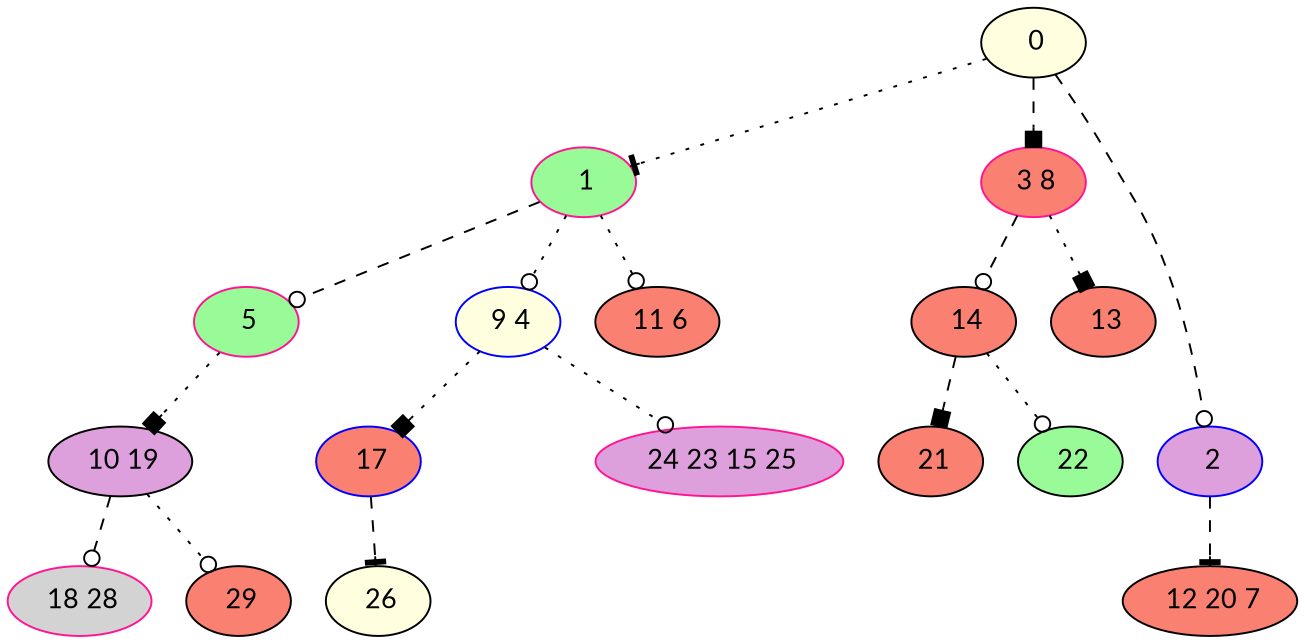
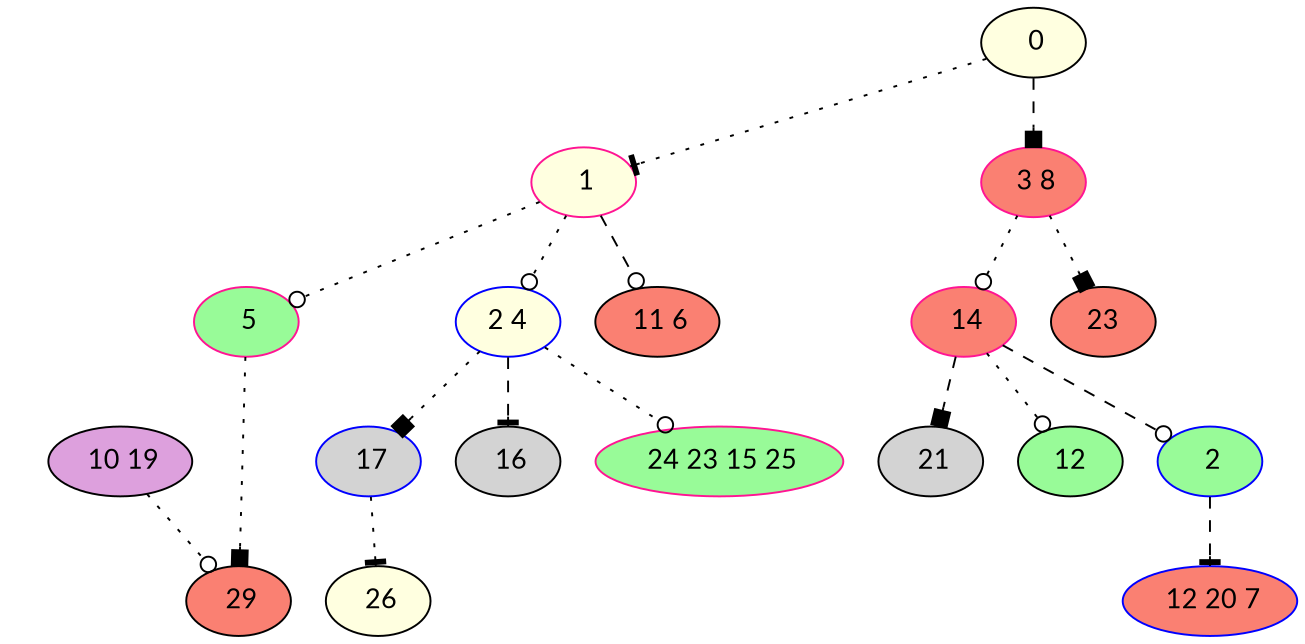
node "1": fillcolor palegreen -> lightyellow
edge "0" -> "2": now "14" -> "2"
edge "1" -> "11 6": style dotted -> dashed
edge "3 8" -> "14": style dashed -> dotted
edge "1" -> "5": style dashed -> dotted
node "9 4": label "9 4" -> "2 4"
node "14": color black -> deeppink
node "13": label "13" -> "23"
edge "5" -> "10 19": now "5" -> "29"
node "17": fillcolor salmon -> lightgrey
node "16": added
node "24 23 15 25": fillcolor plum -> palegreen
node "21": fillcolor salmon -> lightgrey
node "22": label "22" -> "12"
node "2": fillcolor plum -> palegreen
edge "17" -> "26": style dashed -> dotted
node "18 28": removed
node "12 20 7": color black -> blue
